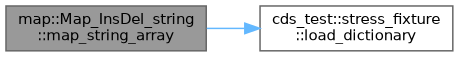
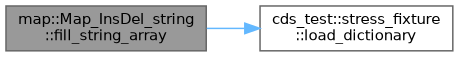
node "map::Map_InsDel_string ::map_string_array": label "map::Map_InsDel_string ::map_string_array" -> "map::Map_InsDel_string ::fill_string_array"
